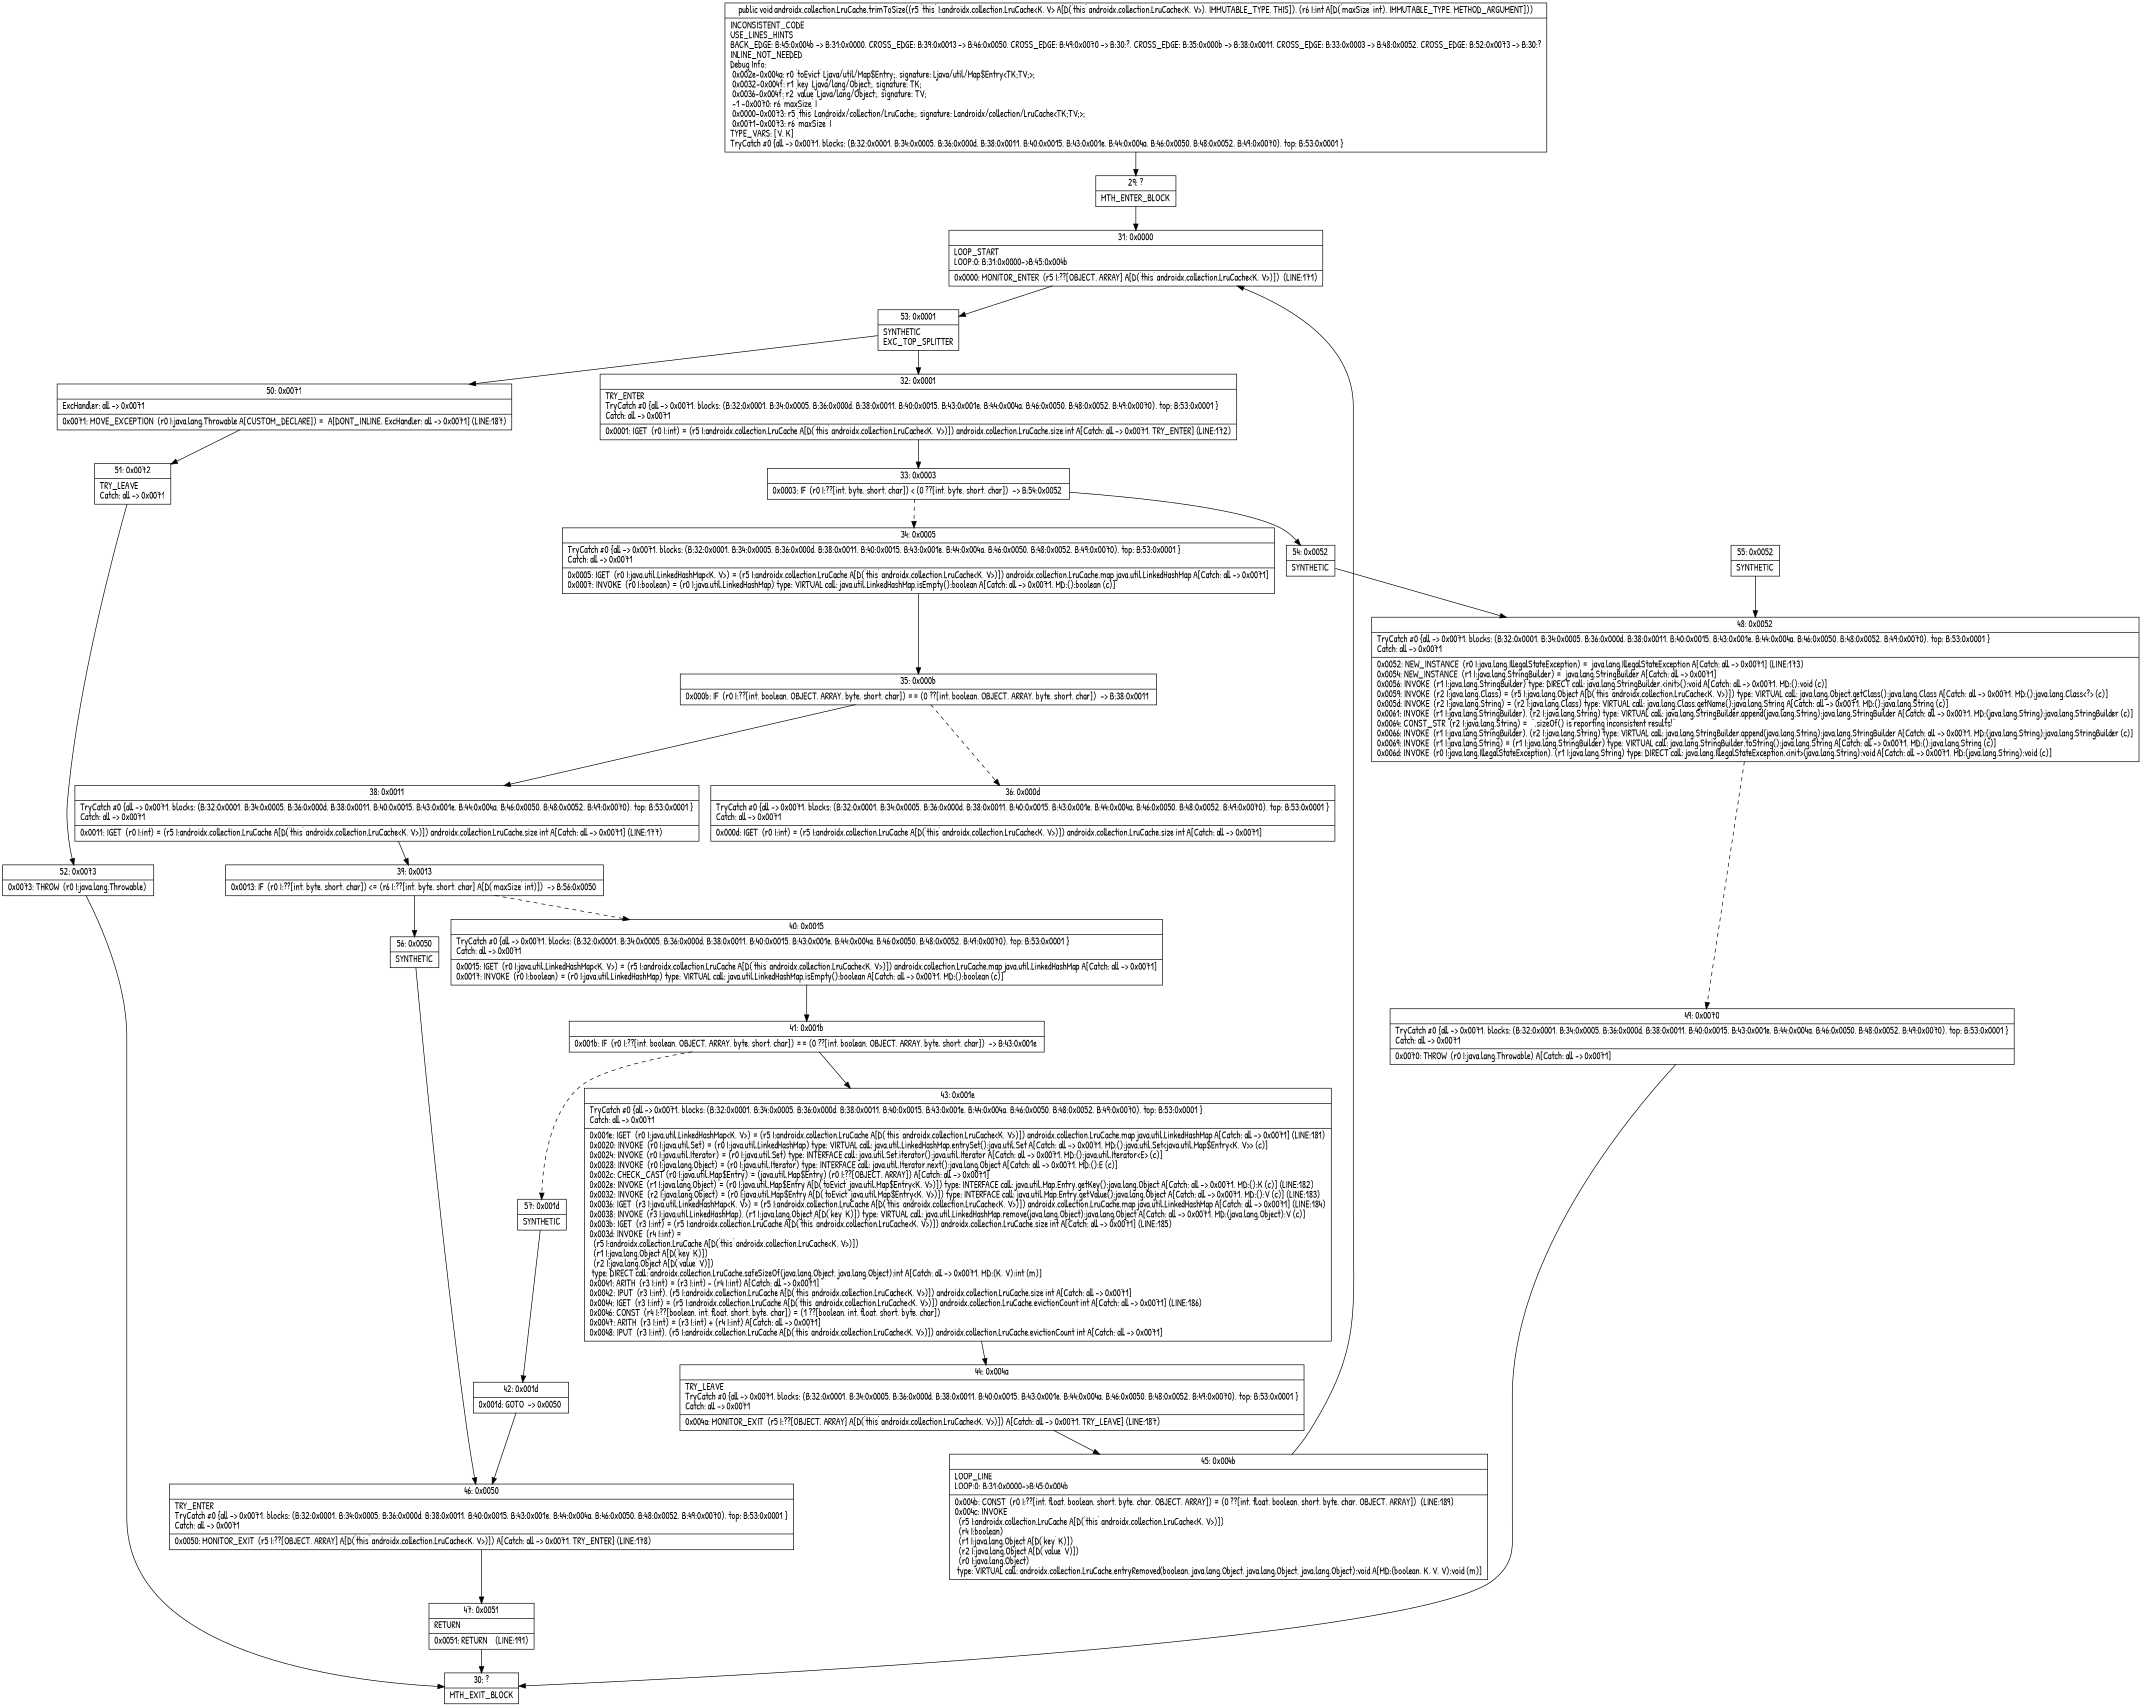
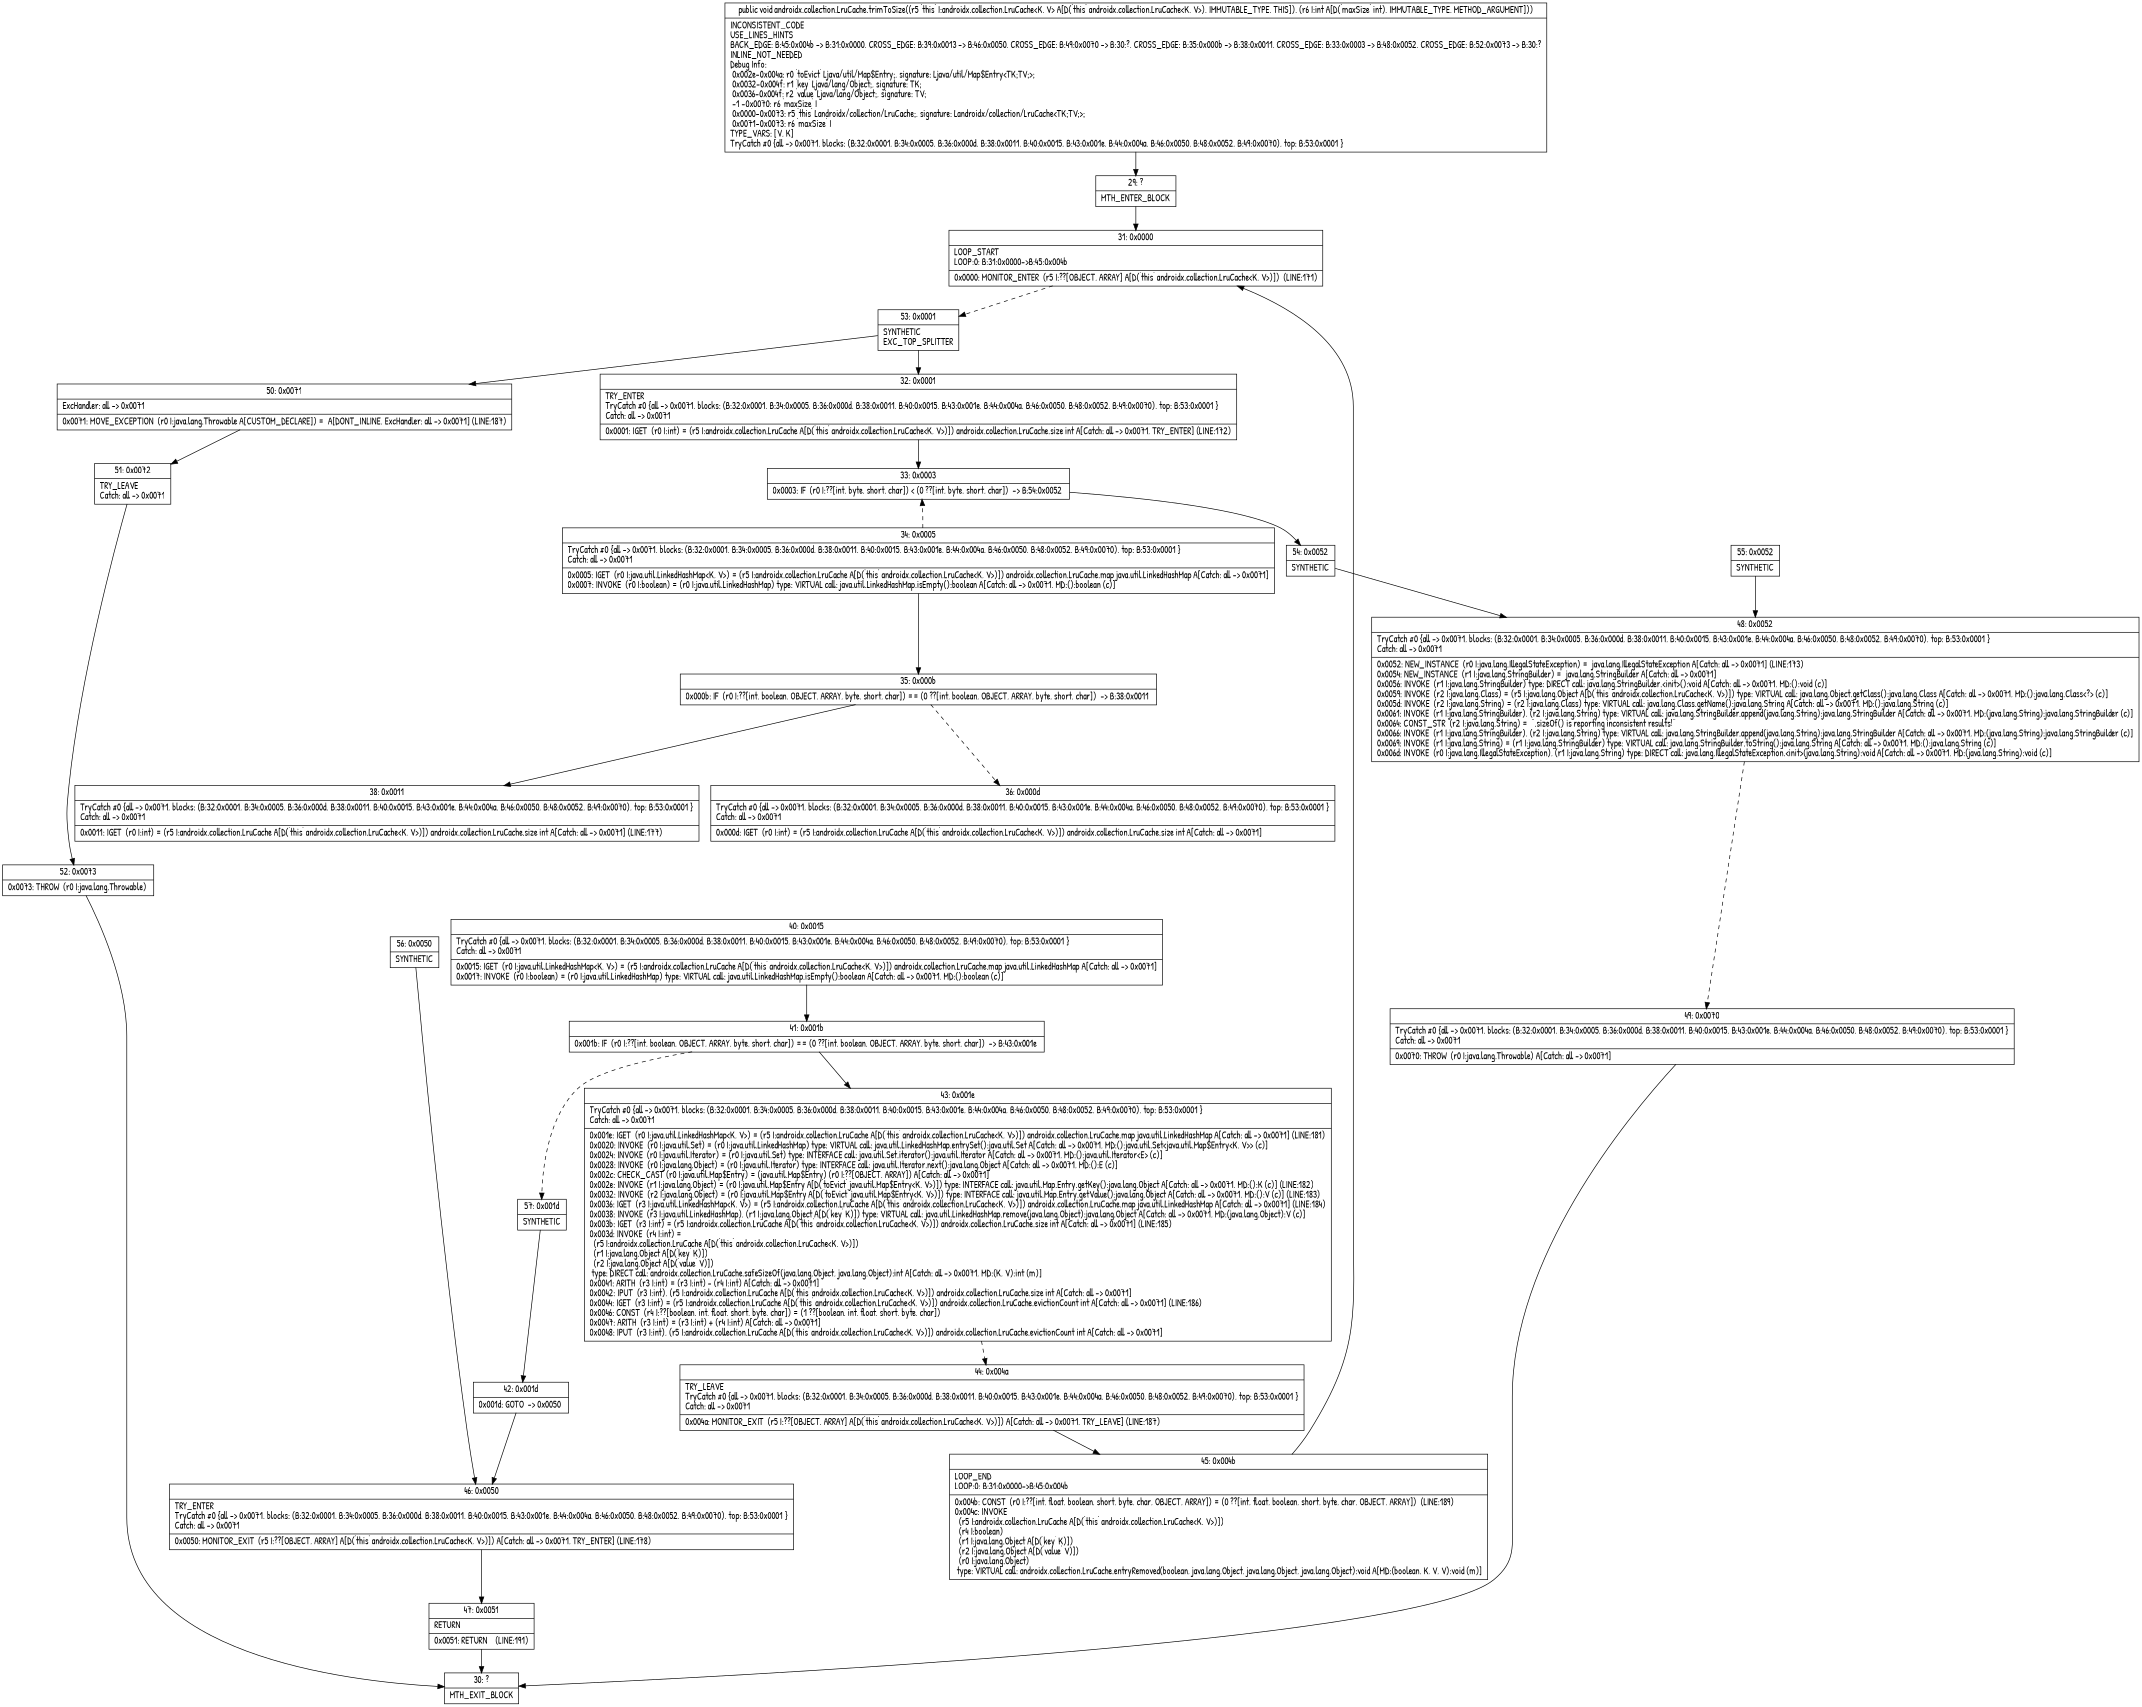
edge "31: 0x0000" -> "53: 0x0001": style solid -> dashed
edge "33: 0x0003" -> "34: 0x0005": reversed
node "39: 0x0013": removed
edge "43: 0x001e" -> "44: 0x004a": style solid -> dashed
node "45: 0x004b": text "LOOP_LINE" -> "LOOP_END"
